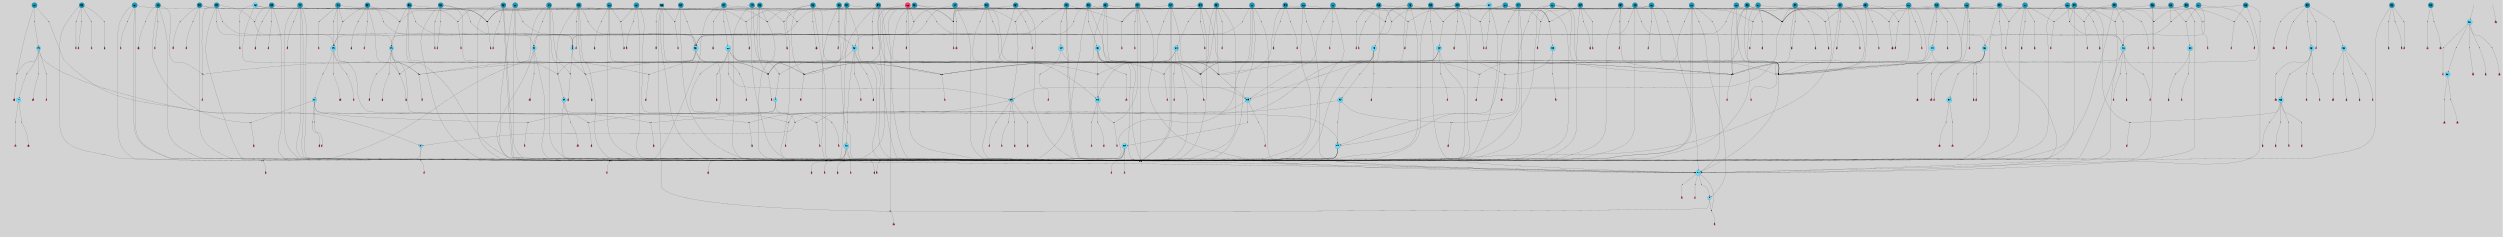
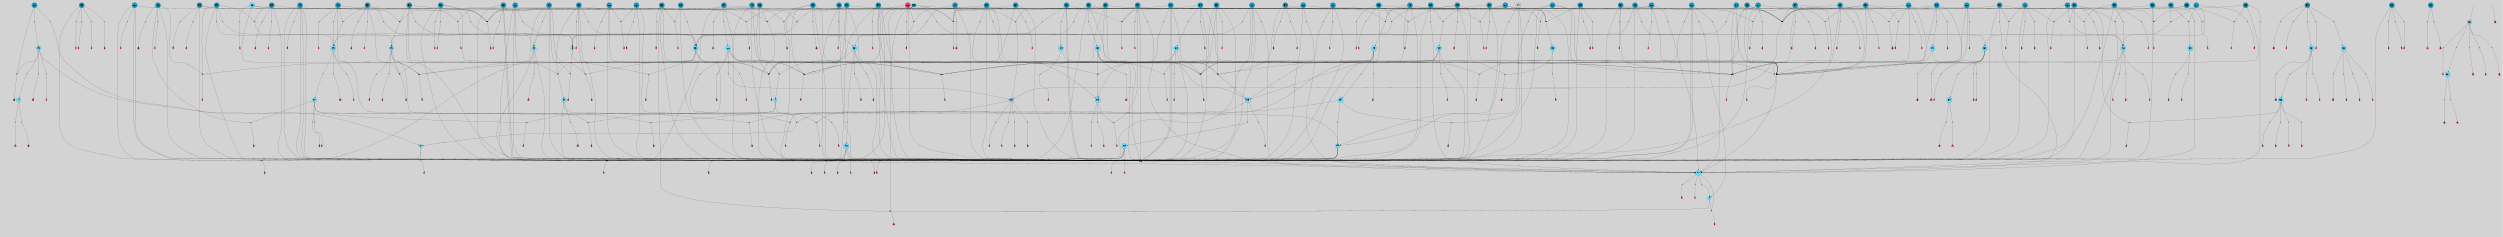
node "T658": shape box -> circle
node "T561": shape circle -> box
node "T634": fillcolor #66ddff -> #1199bb
node "T471": fillcolor #1199bb -> #cccccc
node "T328": shape circle -> box
node "T404": shape circle -> box
